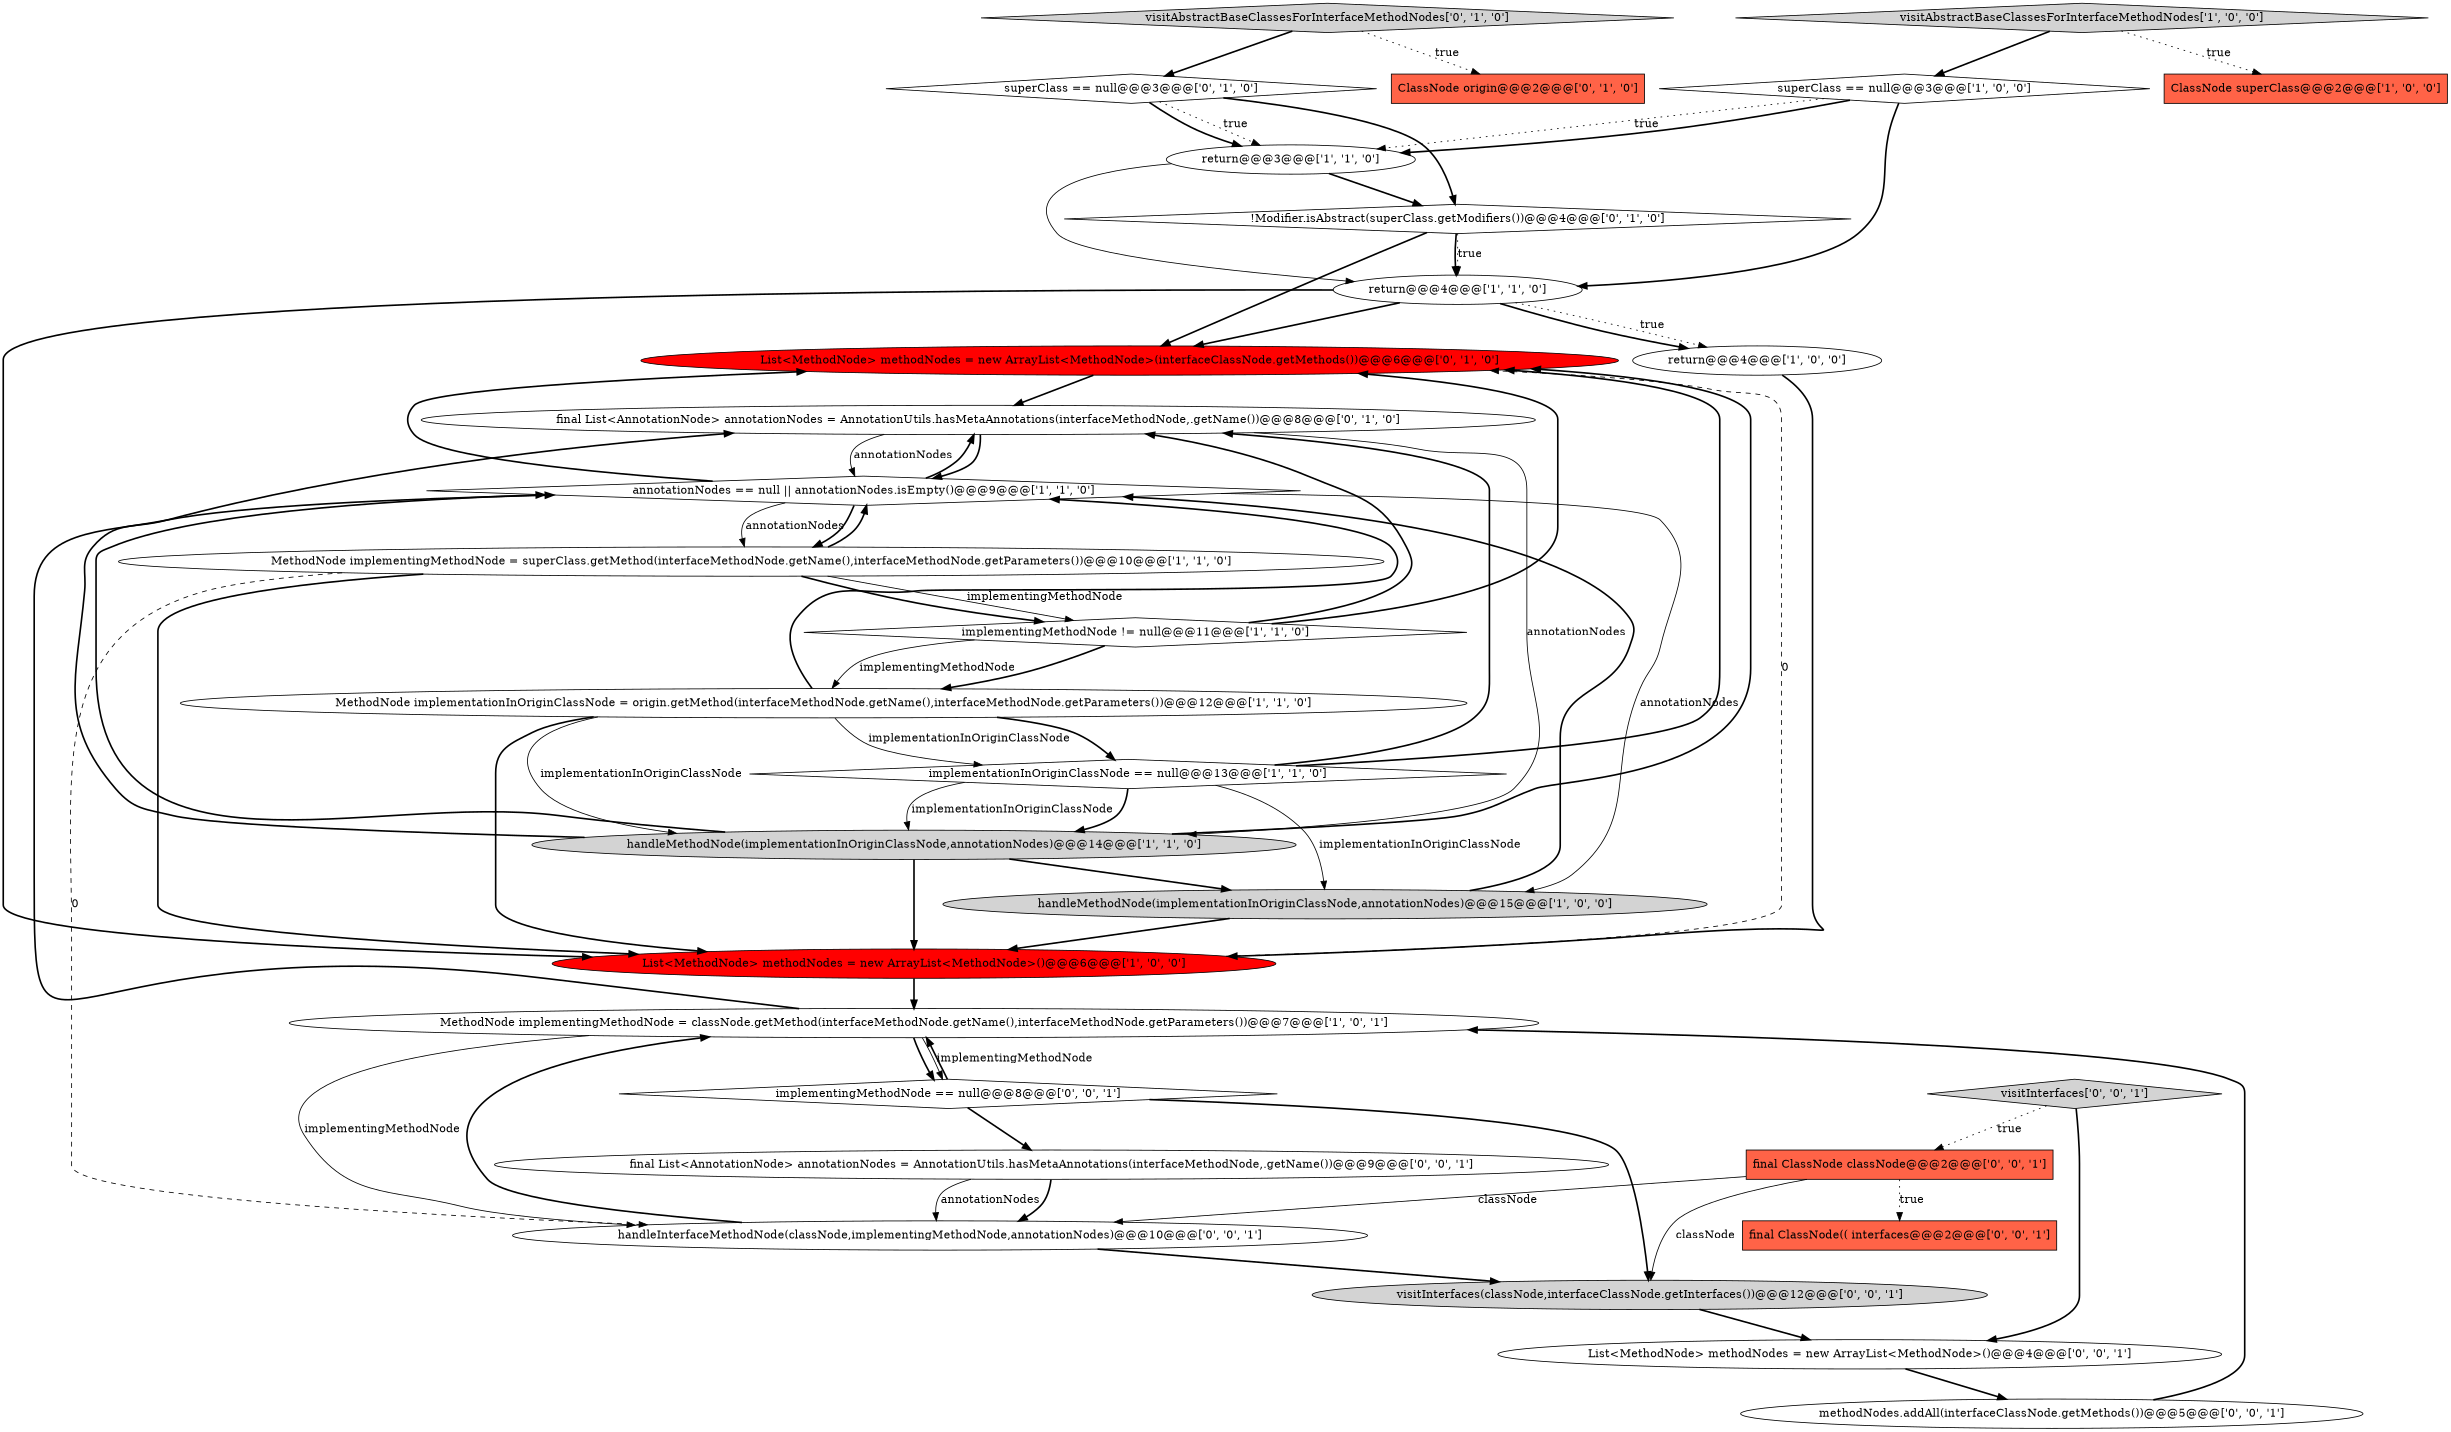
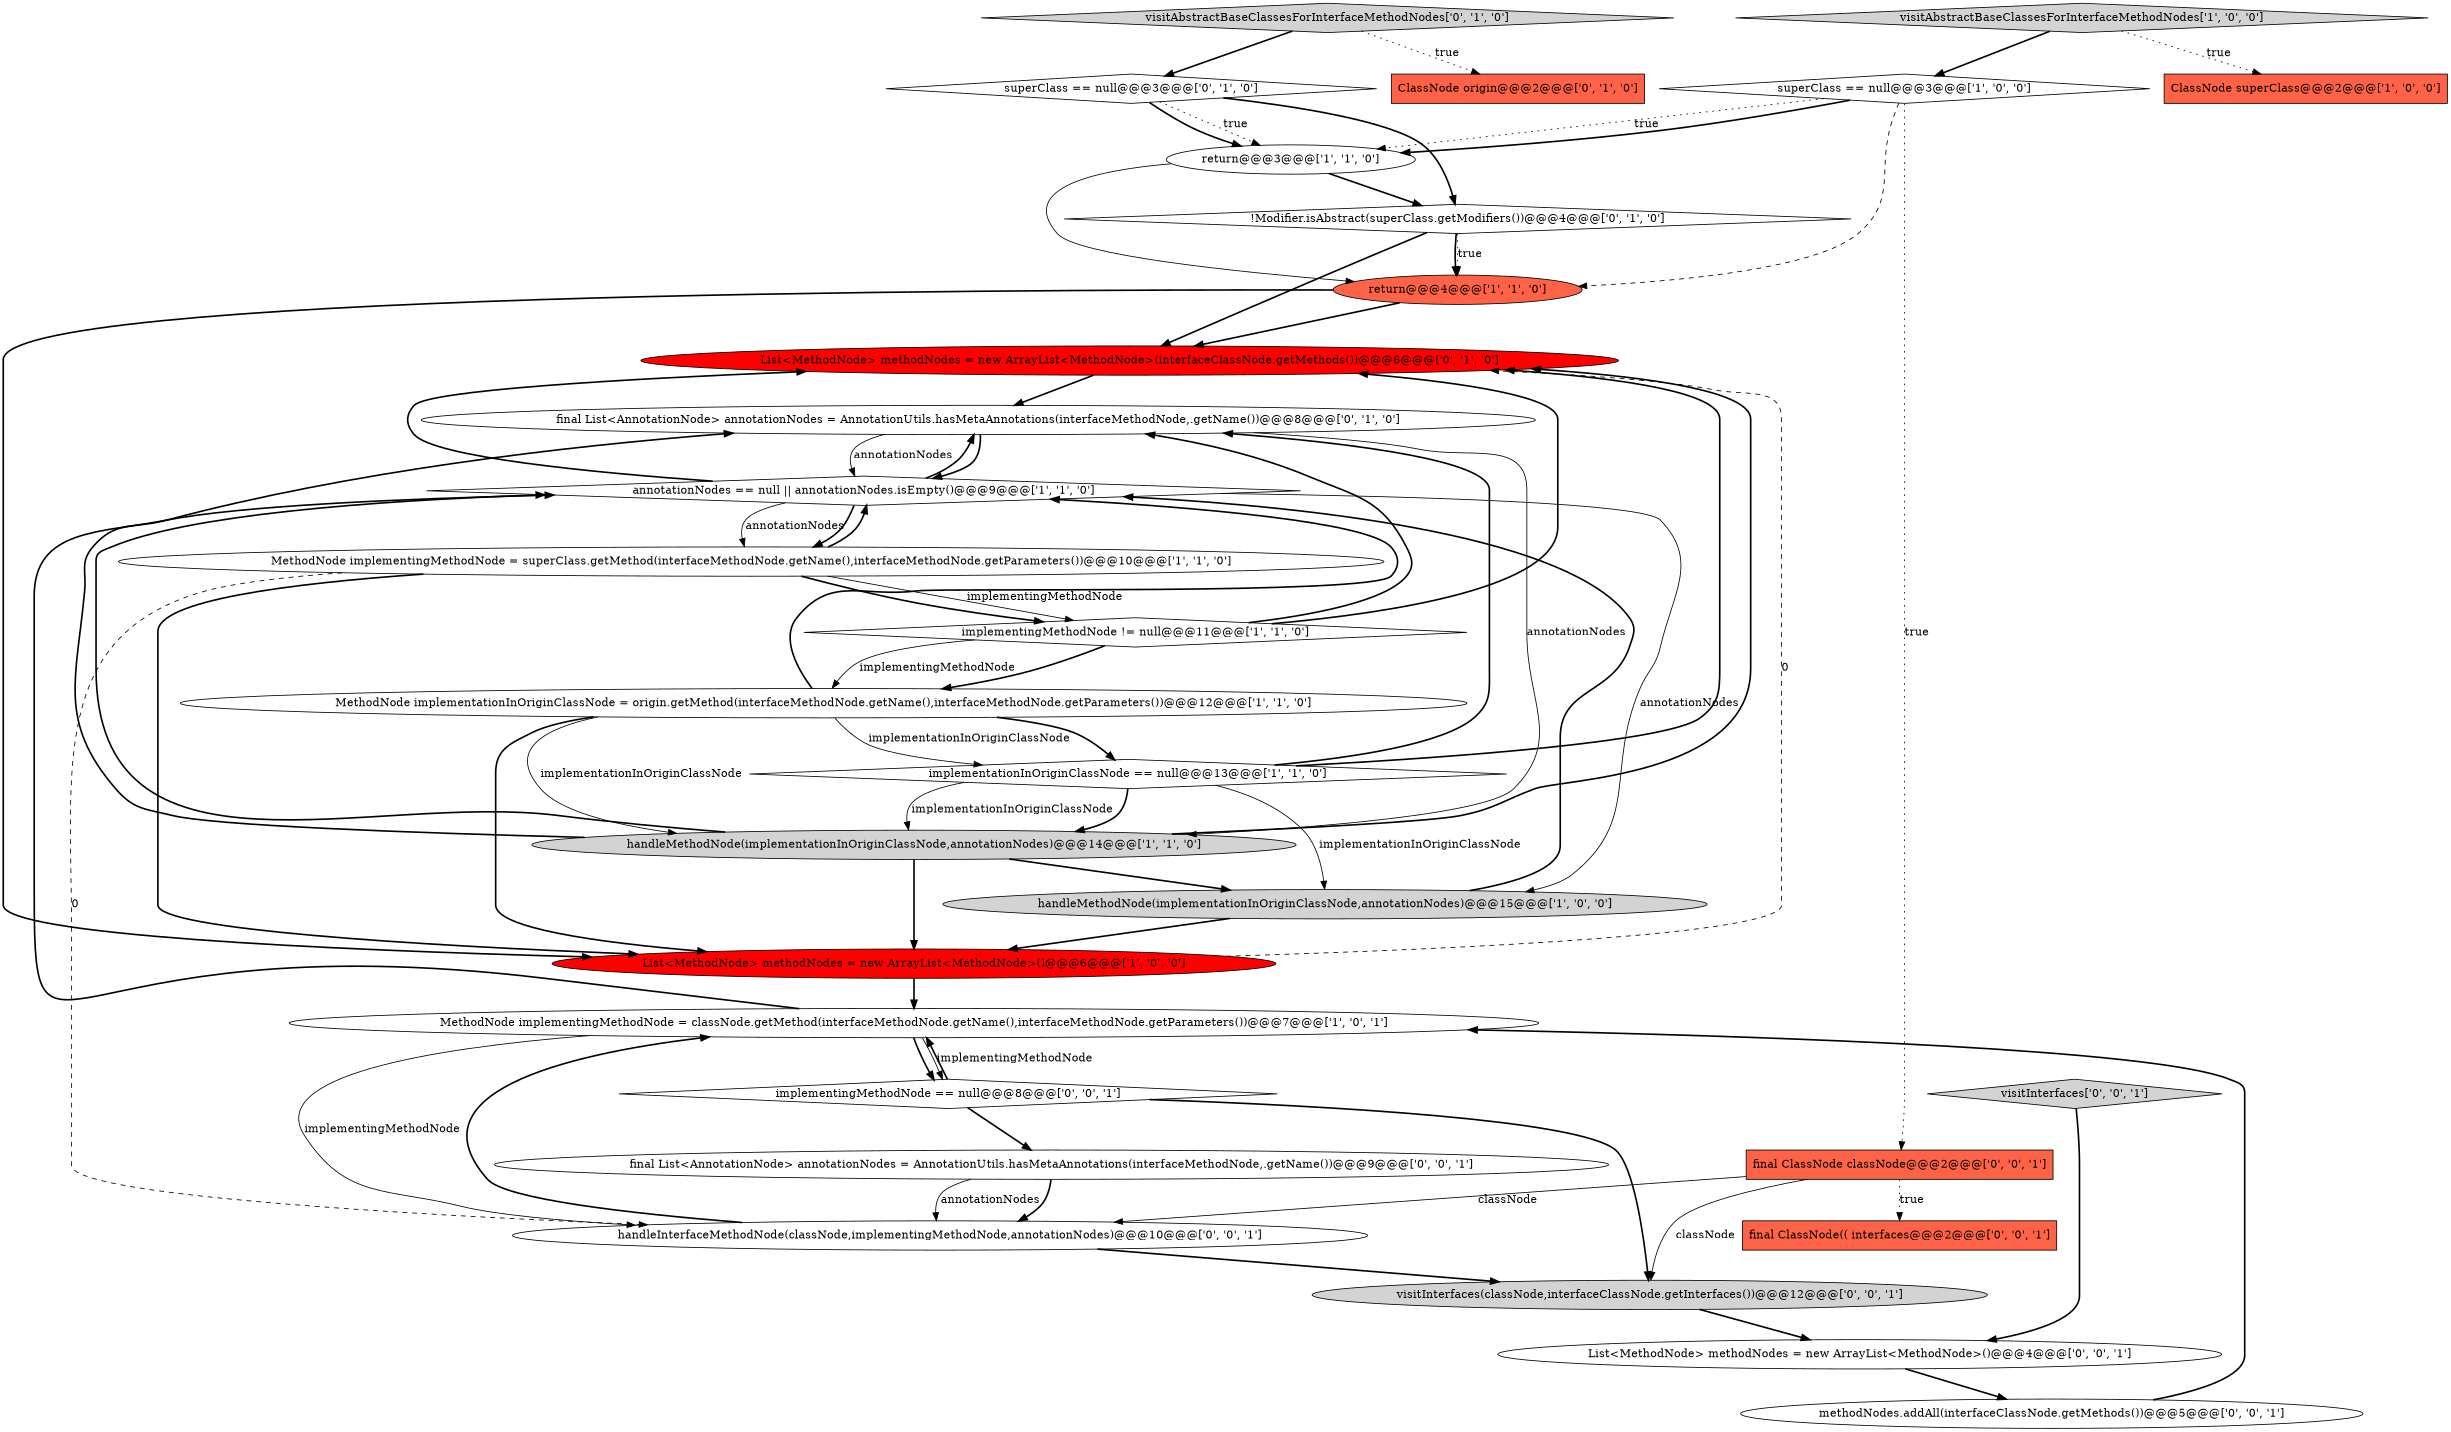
edge "superClass == null@@@3@@@['1', '0', '0']" -> "return@@@4@@@['1', '1', '0']": style bold -> dashed
node "return@@@4@@@['1', '1', '0']": fillcolor white -> tomato
node "return@@@4@@@['1', '0', '0']": removed
edge "visitInterfaces['0', '0', '1']" -> "final ClassNode classNode@@@2@@@['0', '0', '1']": now "superClass == null@@@3@@@['1', '0', '0']" -> "final ClassNode classNode@@@2@@@['0', '0', '1']"
